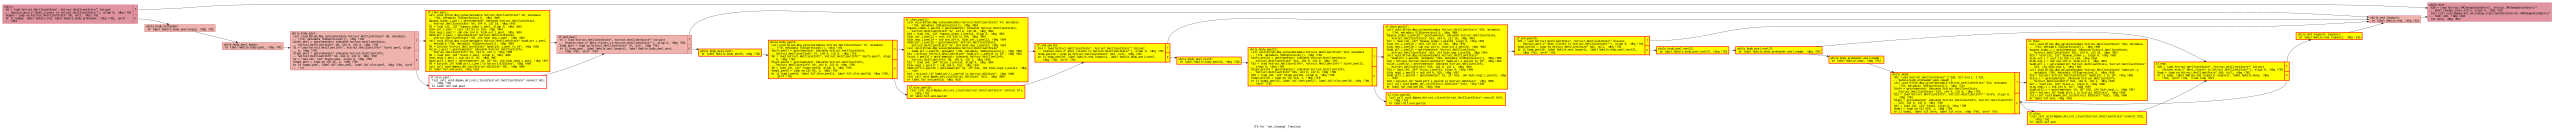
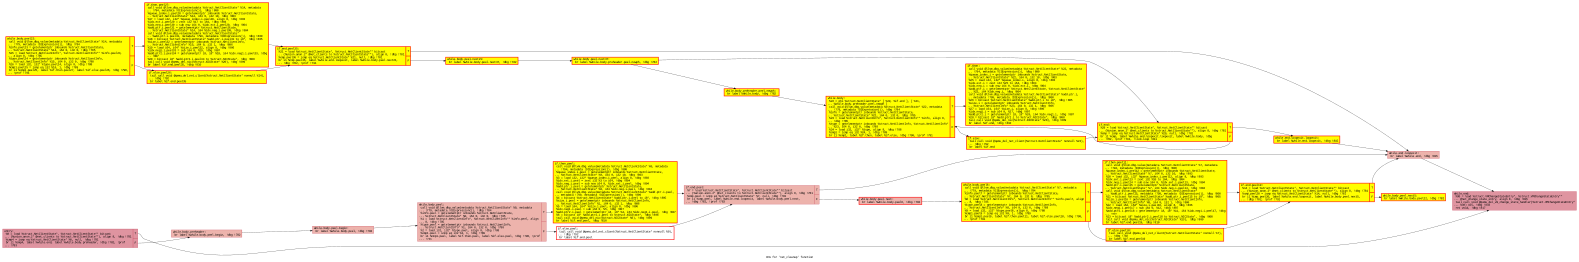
node "while.body.peel.next:": fillcolor yellow -> #d6524470
edge "while.body.peel.next5:" -> "while.body.peel22:": removed
edge "if.else.peel26:" -> "if.end.peel35:": added
